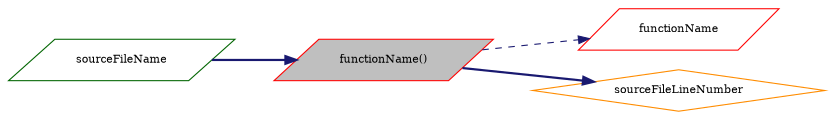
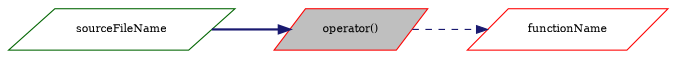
node "functionName()": label "functionName()" -> "operator()"
node "sourceFileLineNumber": removed
